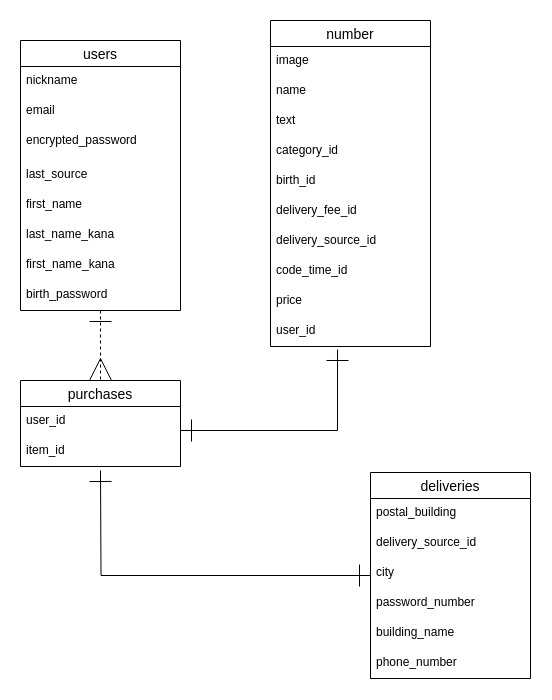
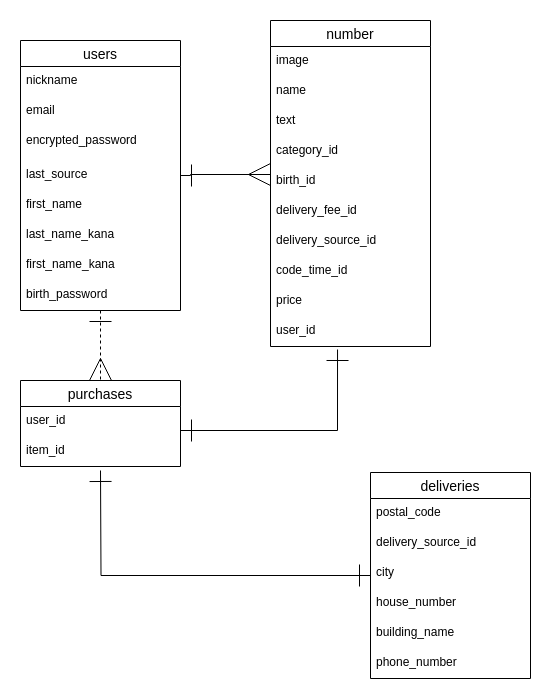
edge "last_source" -- "birth_id": added
node "postal_building": label "postal_building" -> "postal_code"
node "password_number": label "password_number" -> "house_number"
